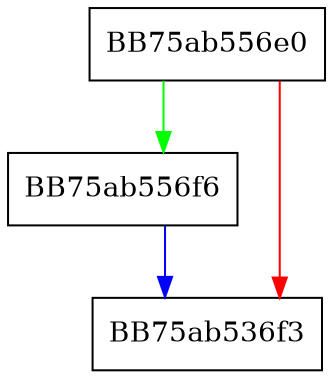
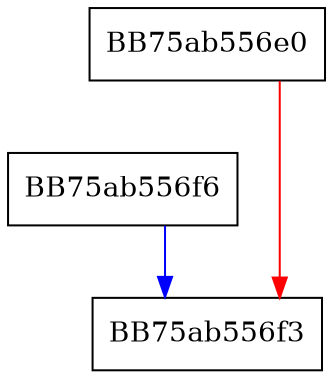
edge "BB75ab556e0" -> "BB75ab556f6": removed
node "BB75ab536f3": label "BB75ab536f3" -> "BB75ab556f3"
